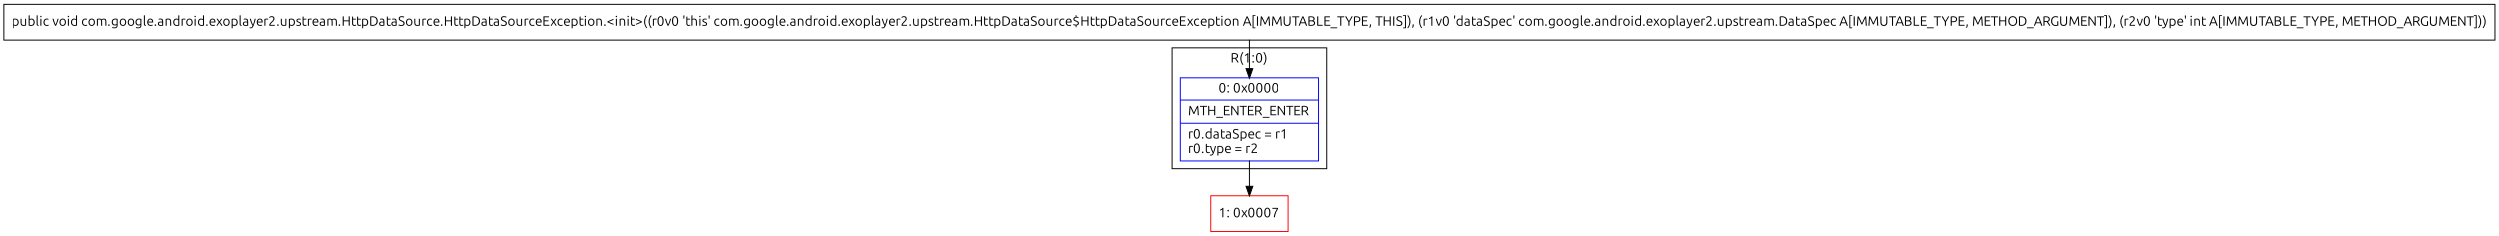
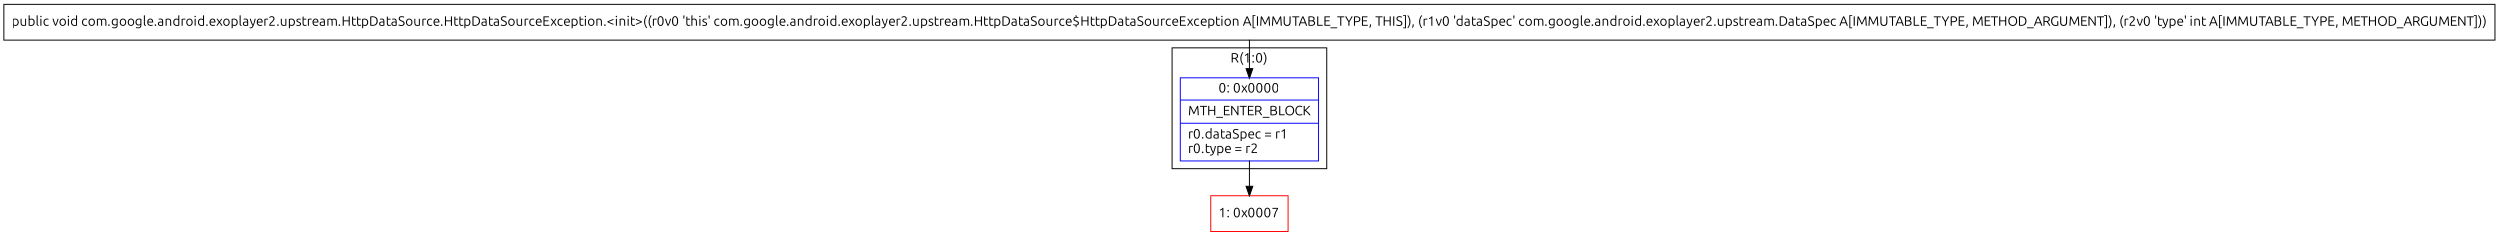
node "0: 0x0000": text "MTH_ENTER_ENTER" -> "MTH_ENTER_BLOCK"
